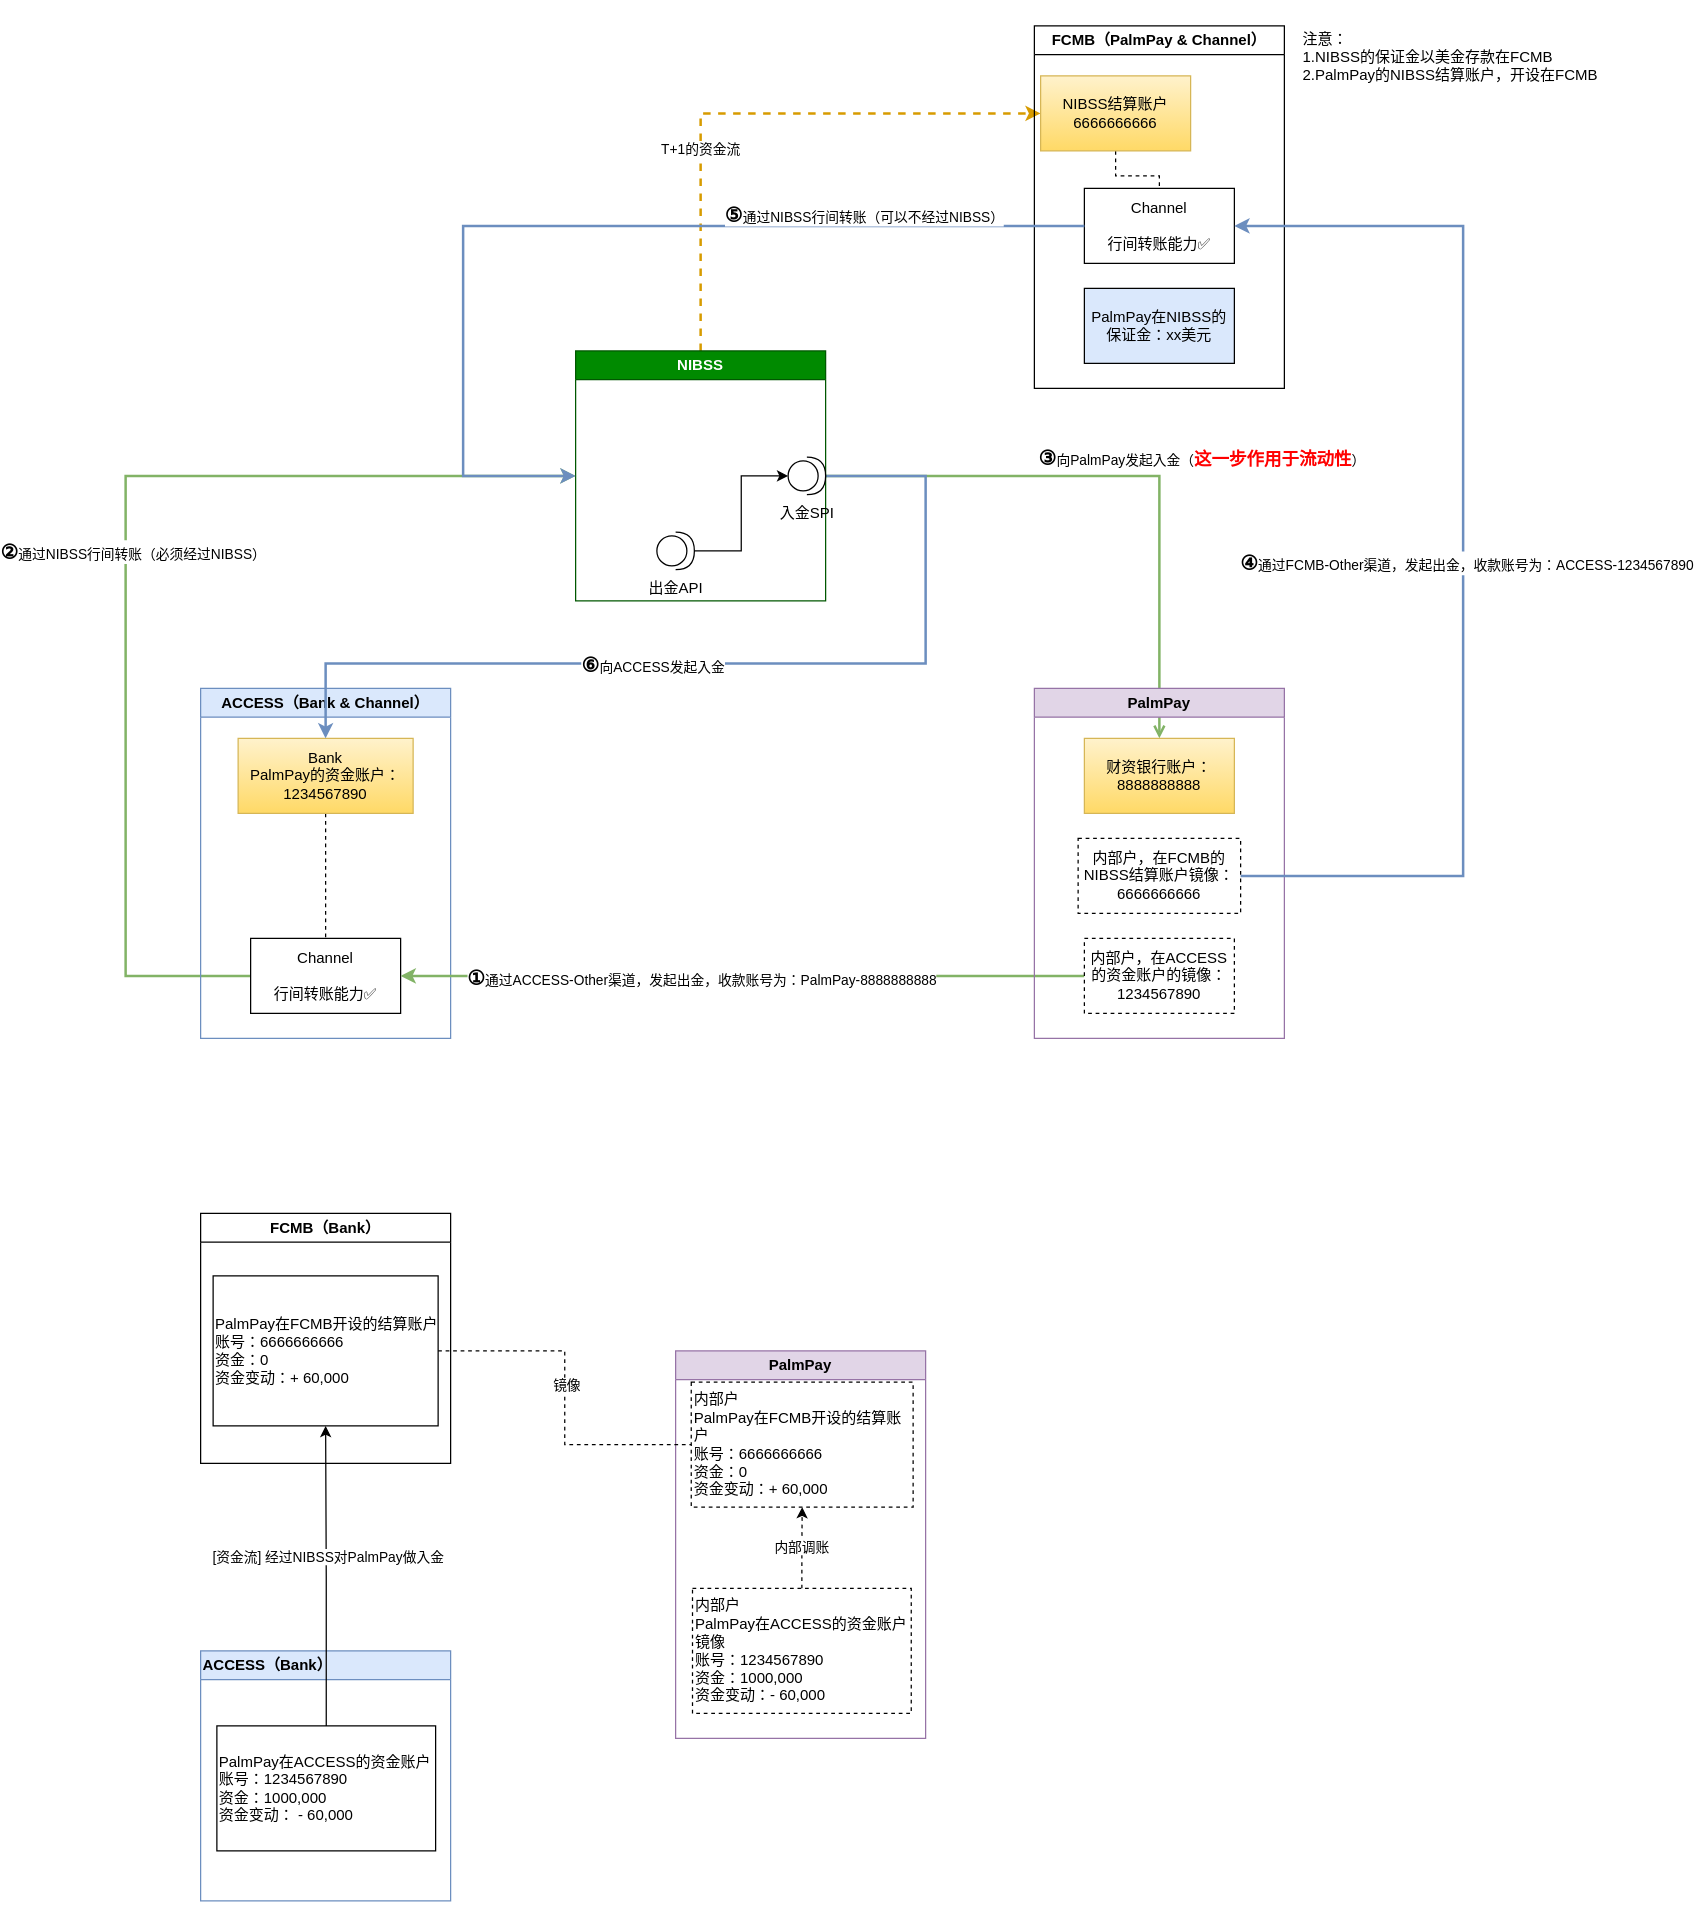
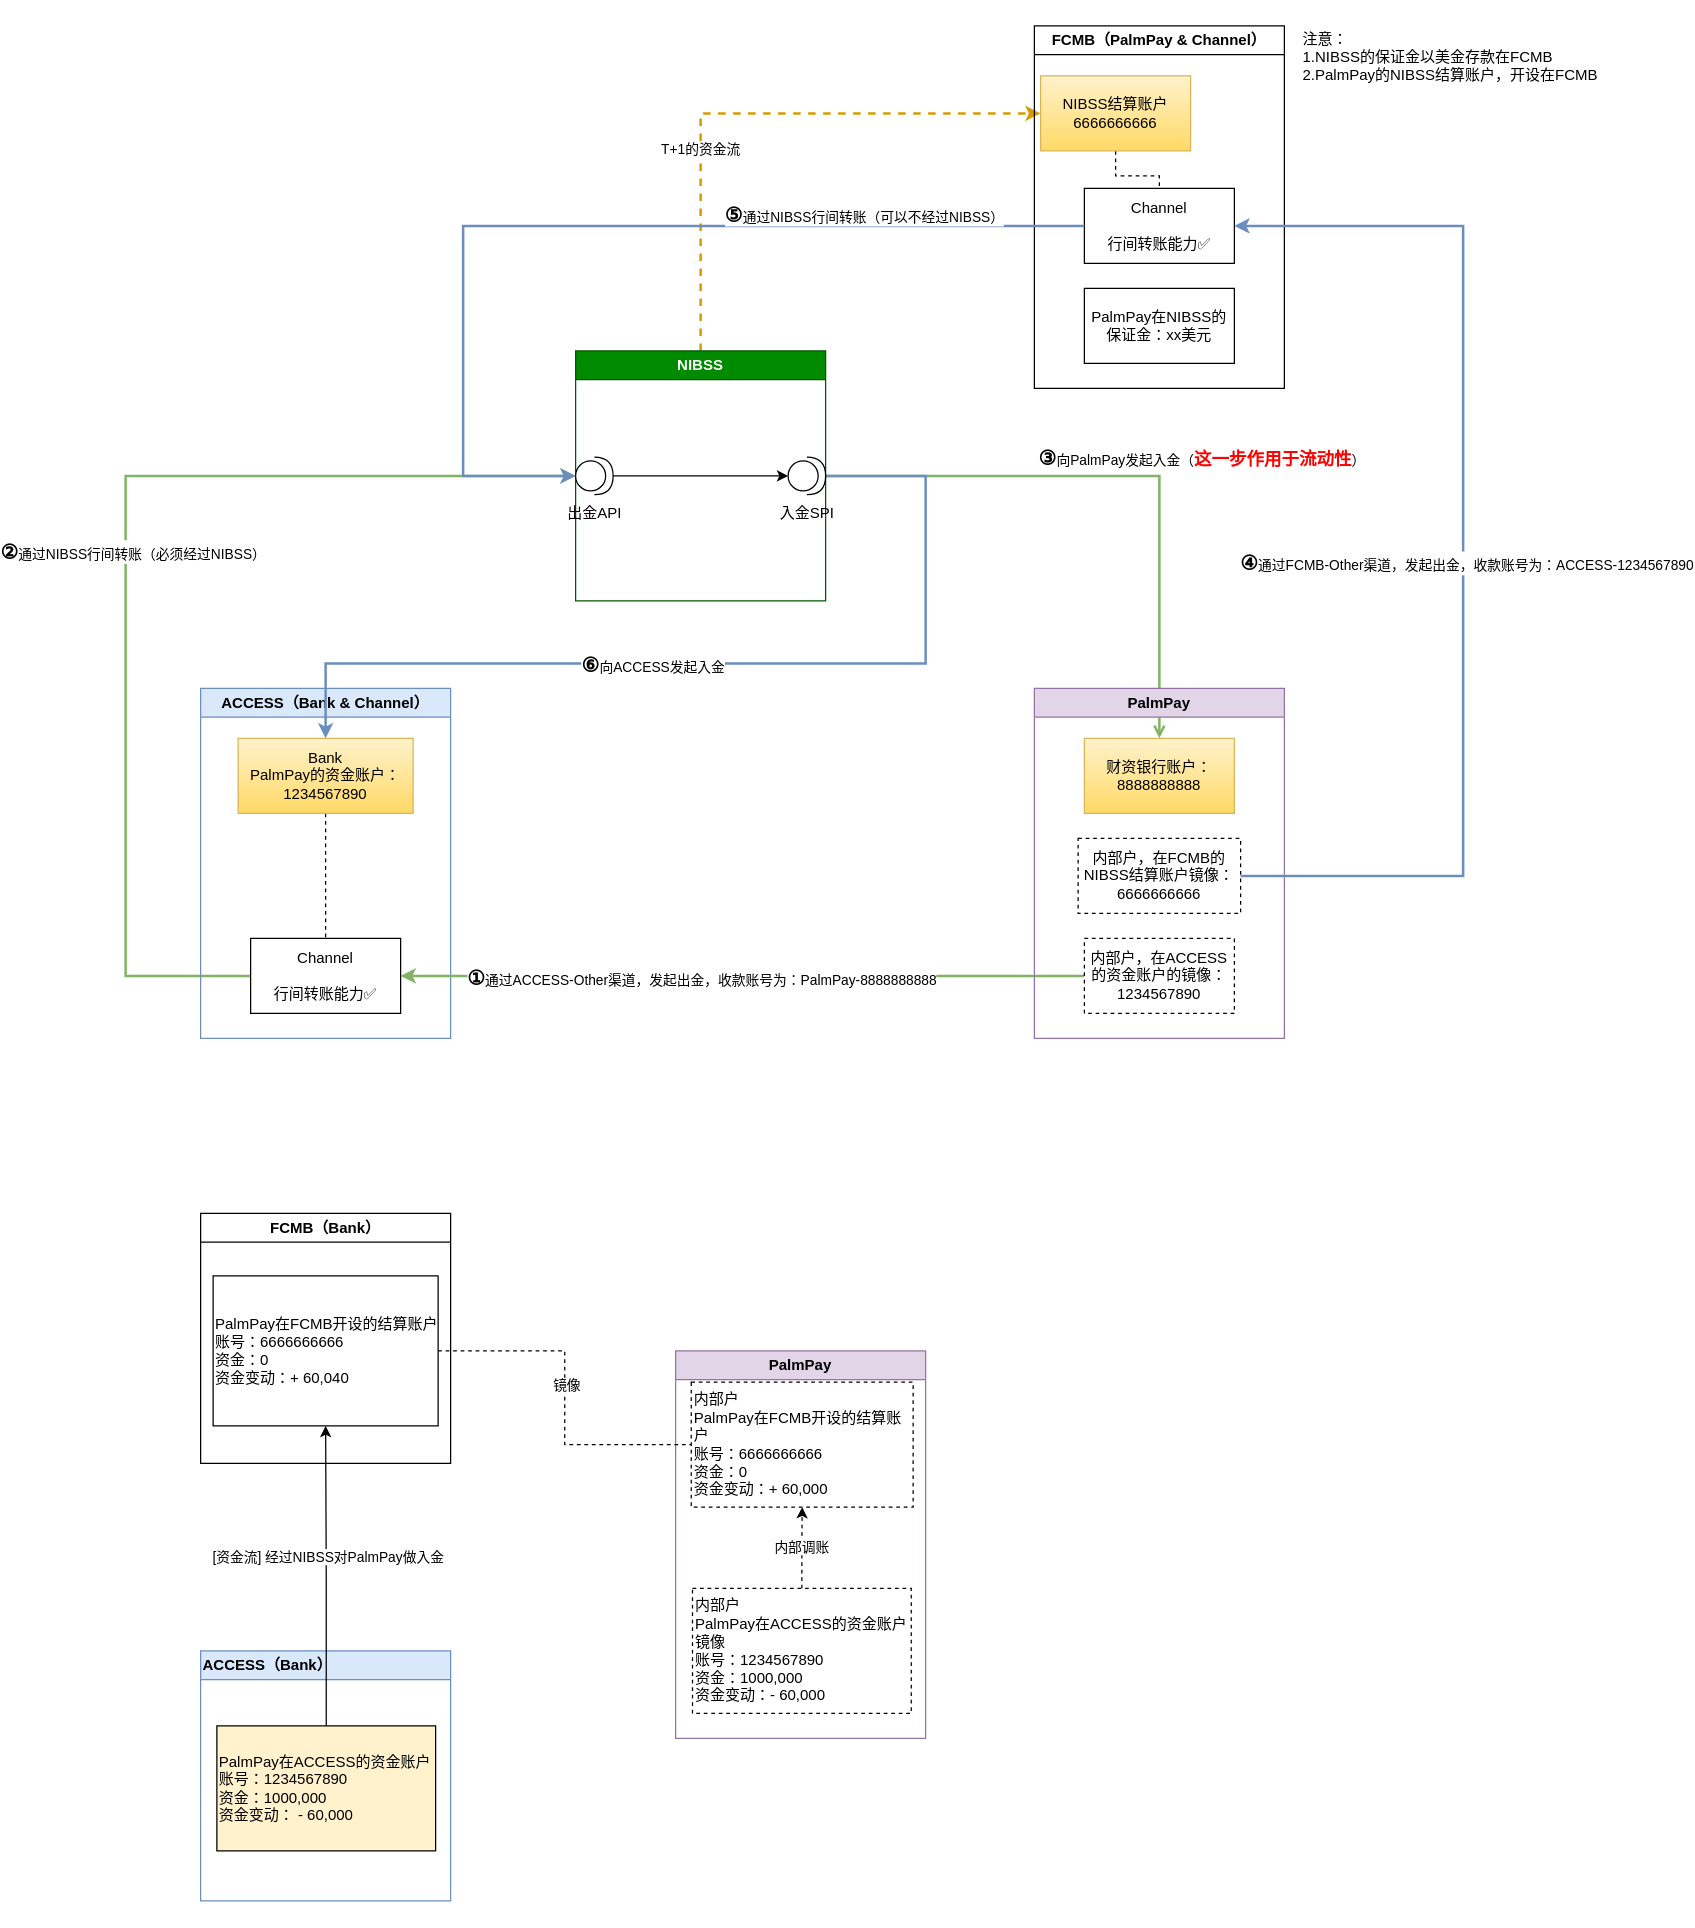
node "PalmPay在NIBSS的保证金：xx美元": fillcolor #dae8fc -> #ffffff
node "出金API": moved (676, 551) -> (594, 476)
node "PalmPay在FCMB开设的结算账户 账号：6666666666 资金：0 资金变动：+ 60,000": label "PalmPay在FCMB开设的结算账户 账号：6666666666 资金：0 资金变动：+ 60,000" -> "PalmPay在FCMB开设的结算账户 账号：6666666666 资金：0 资金变动：+ 60,040"
node "PalmPay在ACCESS的资金账户 账号：1234567890 资金：1000,000 资金变动： - 60,000": fillcolor #ffffff -> #fff2cc
